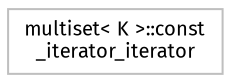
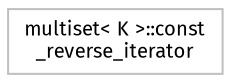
node "multiset< K >::const _iterator_iterator": label "multiset< K >::const _iterator_iterator" -> "multiset< K >::const _reverse_iterator"
